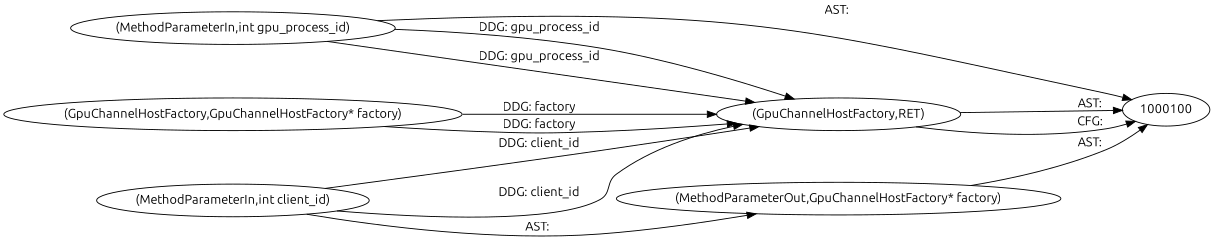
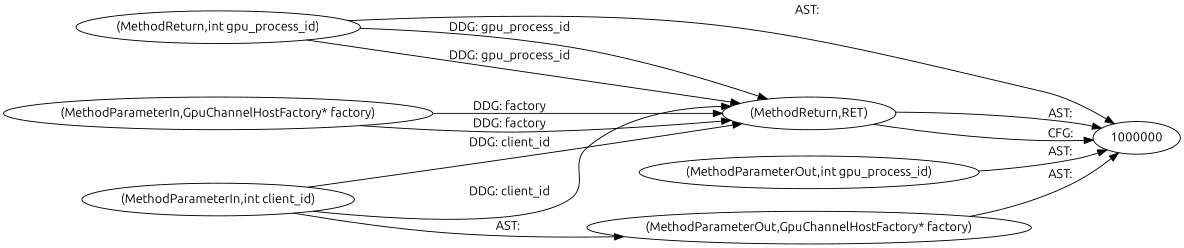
node "(MethodParameterIn,int gpu_process_id)": label "(MethodParameterIn,int gpu_process_id)" -> "(MethodReturn,int gpu_process_id)"
node "1000100": label "1000100" -> "1000000"
node "(GpuChannelHostFactory,GpuChannelHostFactory* factory)": label "(GpuChannelHostFactory,GpuChannelHostFactory* factory)" -> "(MethodParameterIn,GpuChannelHostFactory* factory)"
node "(GpuChannelHostFactory,RET)": label "(GpuChannelHostFactory,RET)" -> "(MethodReturn,RET)"
node "(MethodParameterOut,int gpu_process_id)": added
